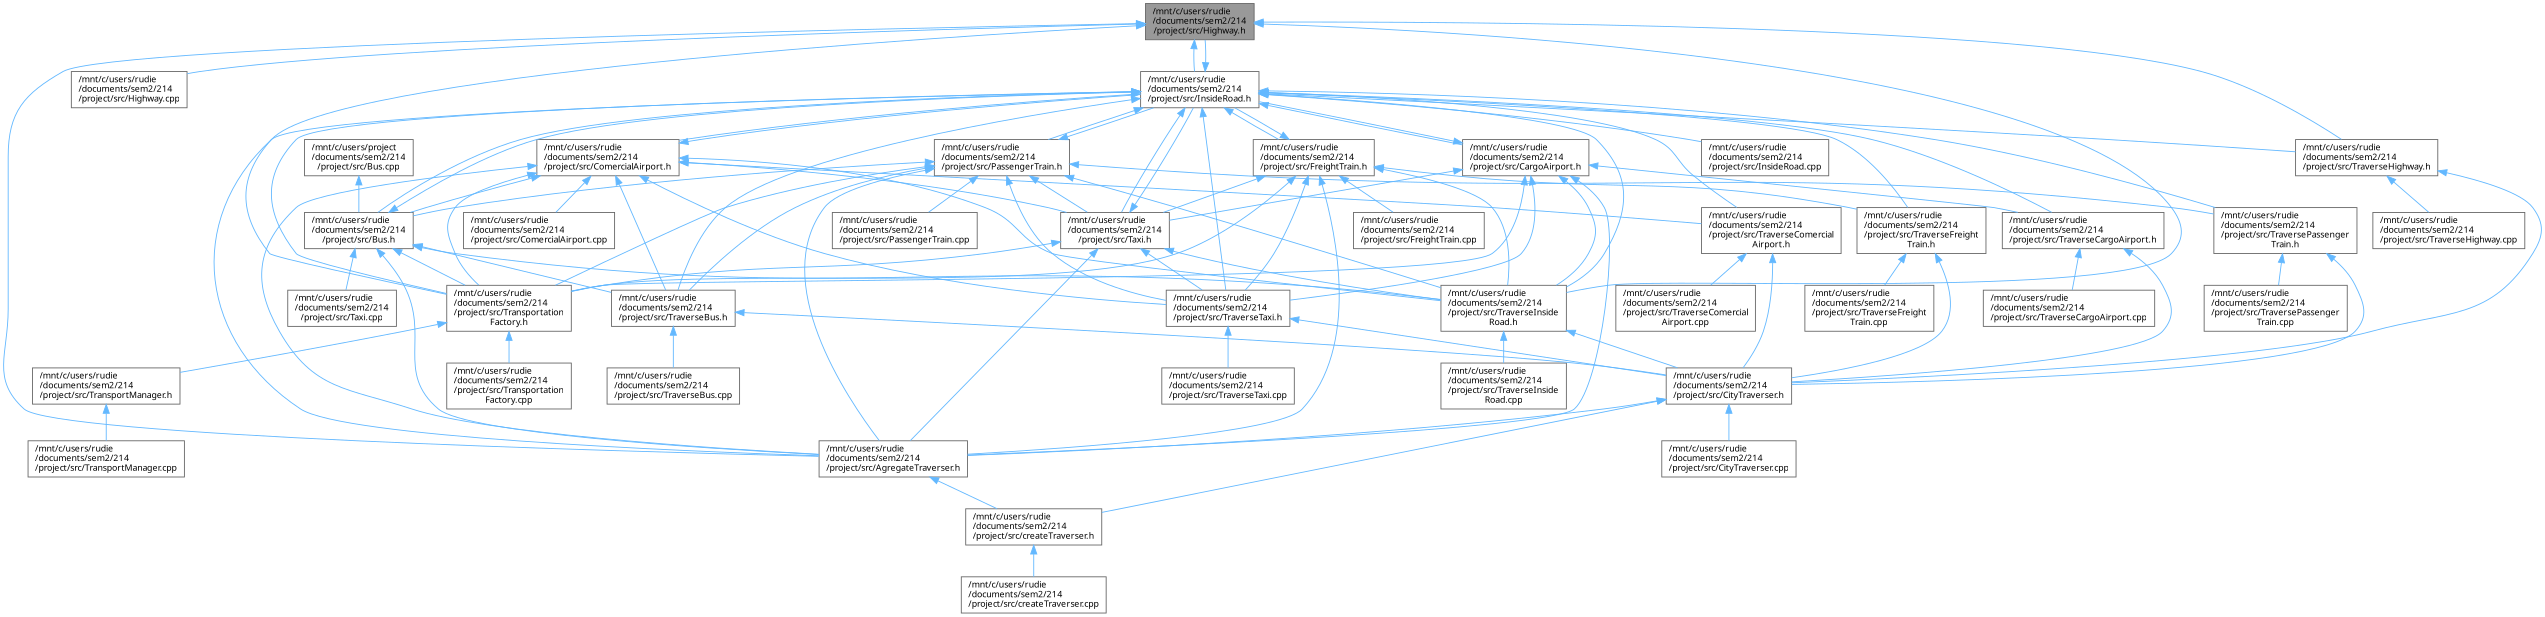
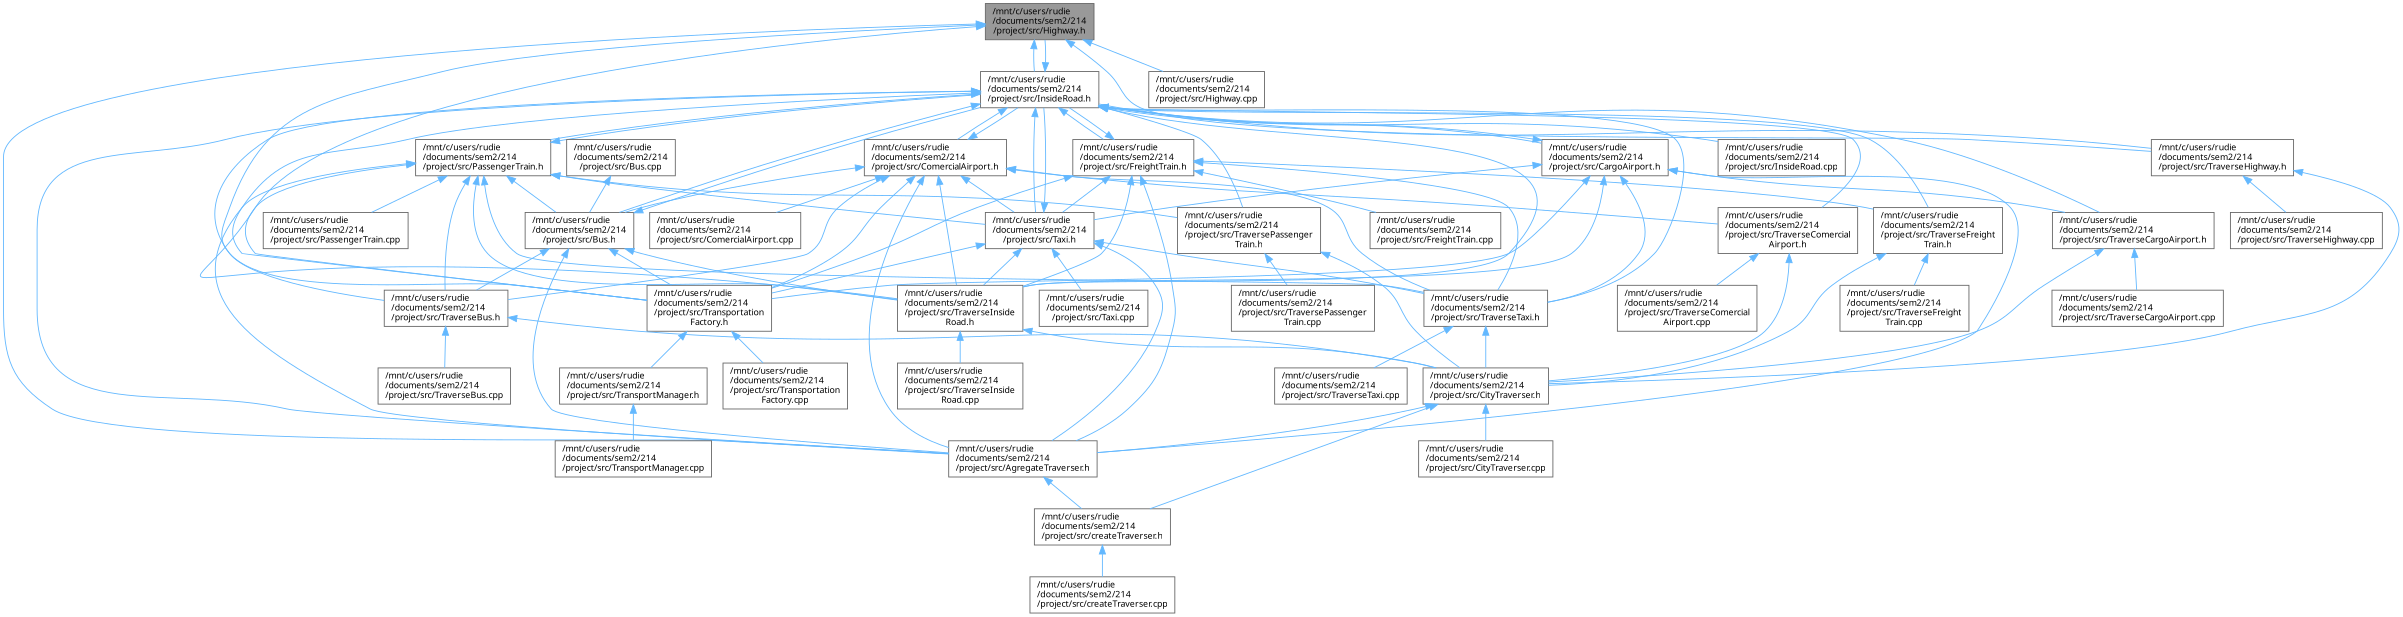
node "/mnt/c/users/project /documents/sem2/214 /project/src/Bus.cpp": label "/mnt/c/users/project /documents/sem2/214 /project/src/Bus.cpp" -> "/mnt/c/users/rudie /documents/sem2/214 /project/src/Bus.cpp"
edge "/mnt/c/users/rudie /documents/sem2/214 /project/src/Taxi.cpp" -> "/mnt/c/users/rudie /documents/sem2/214 /project/src/Bus.h": now "/mnt/c/users/rudie /documents/sem2/214 /project/src/Taxi.cpp" -> "/mnt/c/users/rudie /documents/sem2/214 /project/src/Taxi.h"
